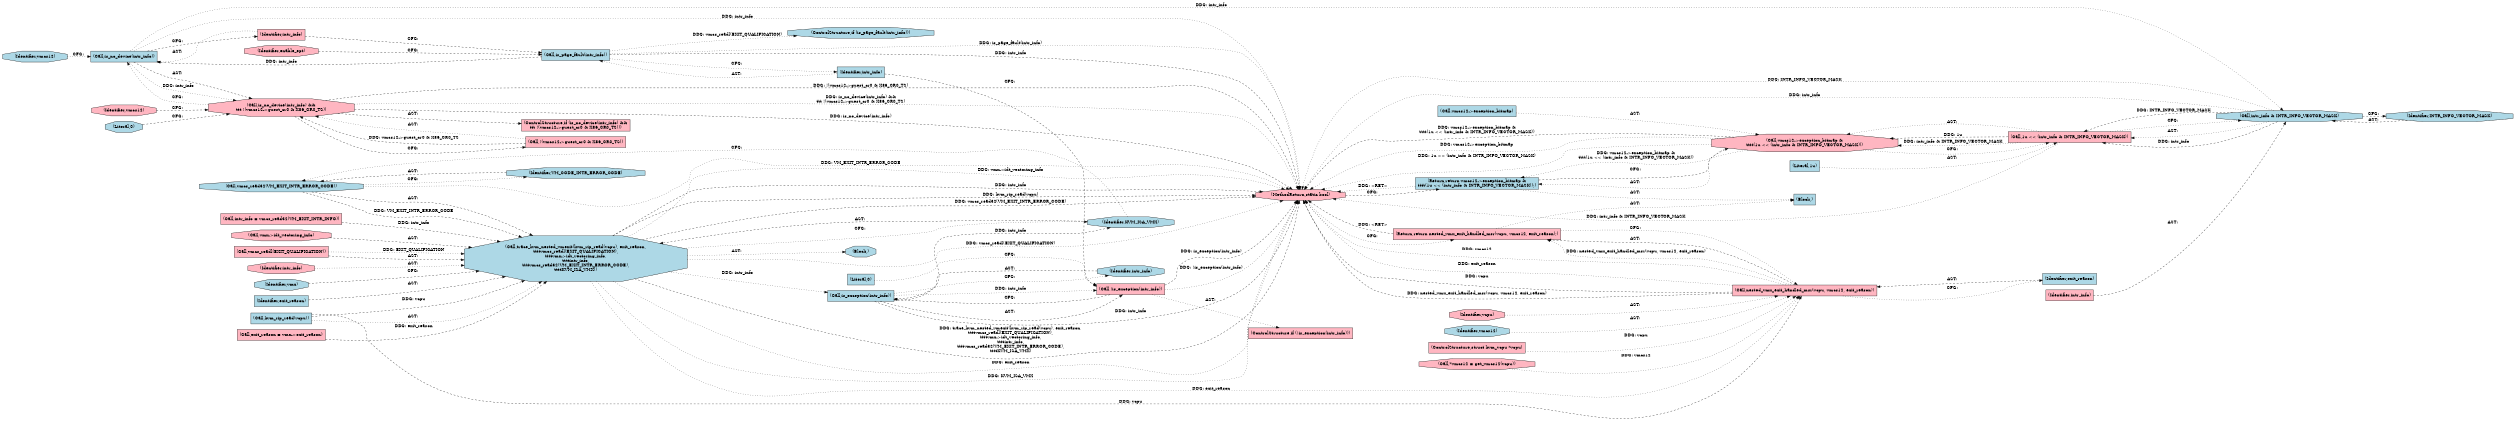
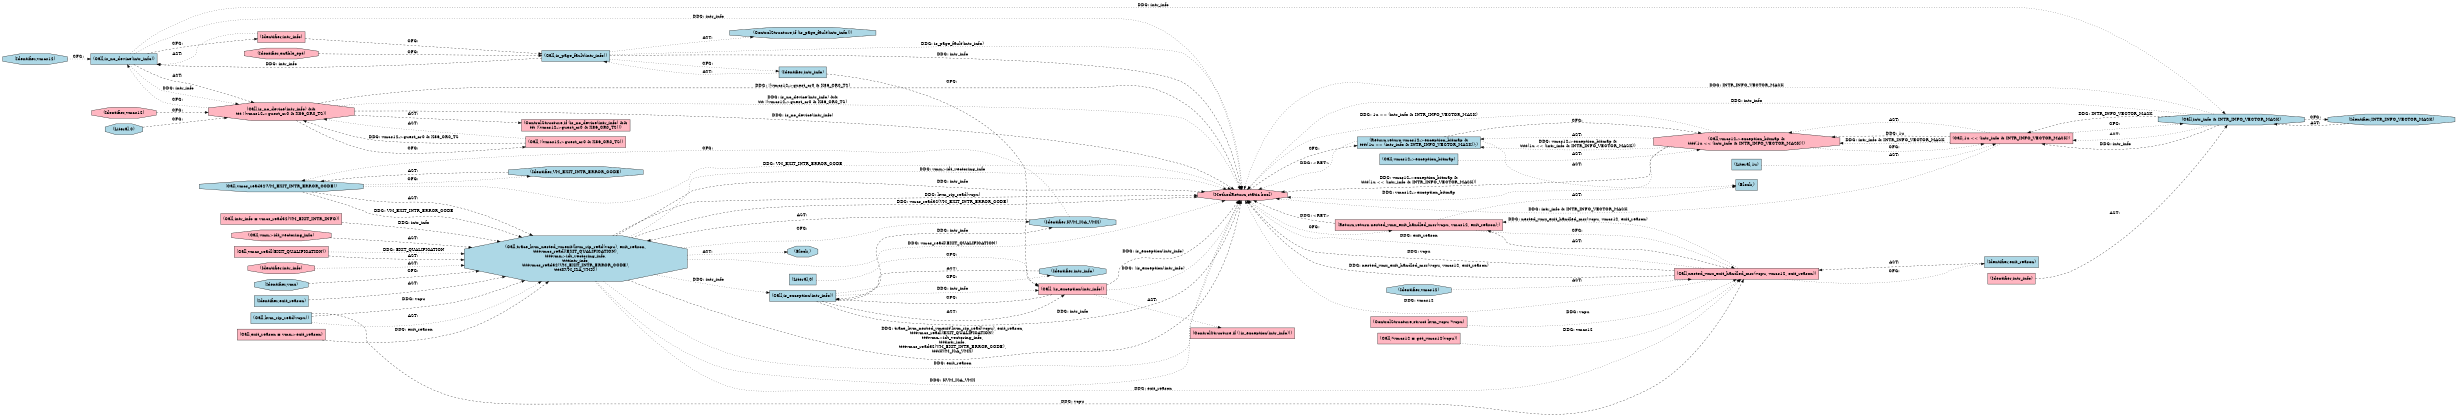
edge "(Call,is_page_fault(intr_info))" -> "(ControlStructure,if (is_page_fault(intr_info)))": label "DDG: vmcs_readl(EXIT_QUALIFICATION)" -> "AST: "
node "(Identifier,VM_CODE_INTR_ERROR_CODE)": label "(Identifier,VM_CODE_INTR_ERROR_CODE)" -> "(Identifier,VM_EXIT_INTR_ERROR_CODE)"
node "(Identifier,vcpu)": removed
node "(Call,*vmcs12 = get_vmcs12(vcpu))": shape octagon -> box
